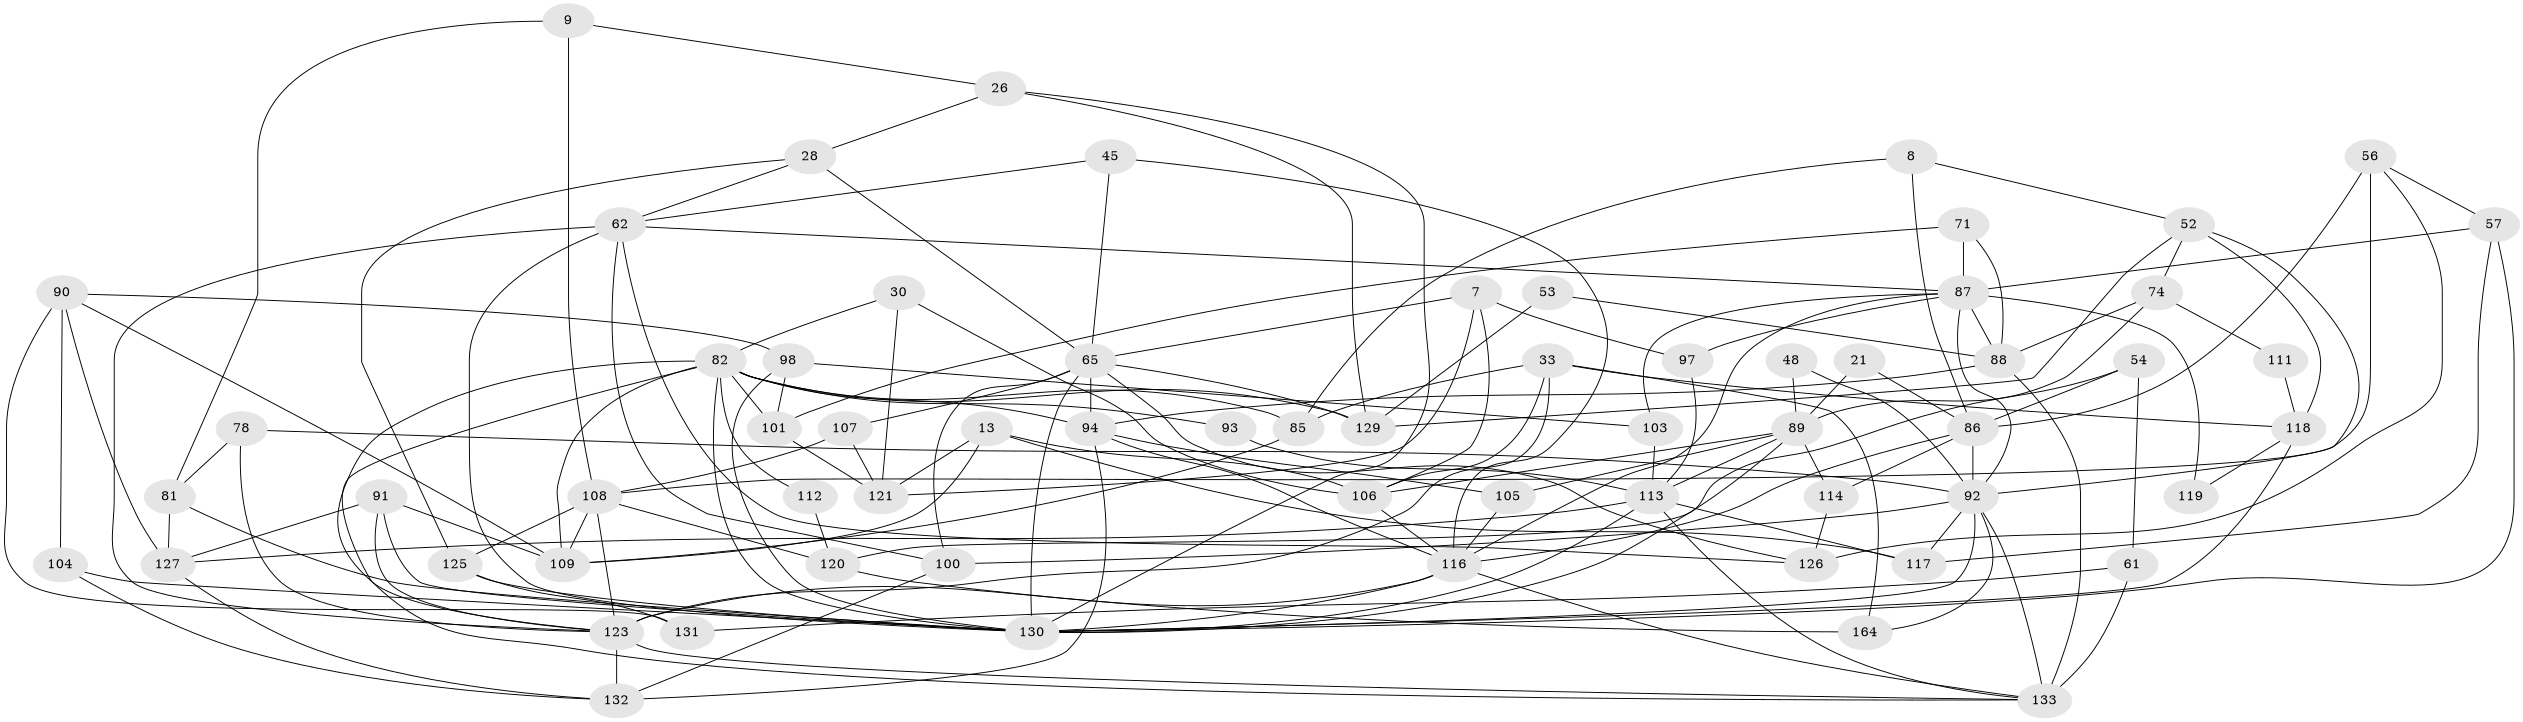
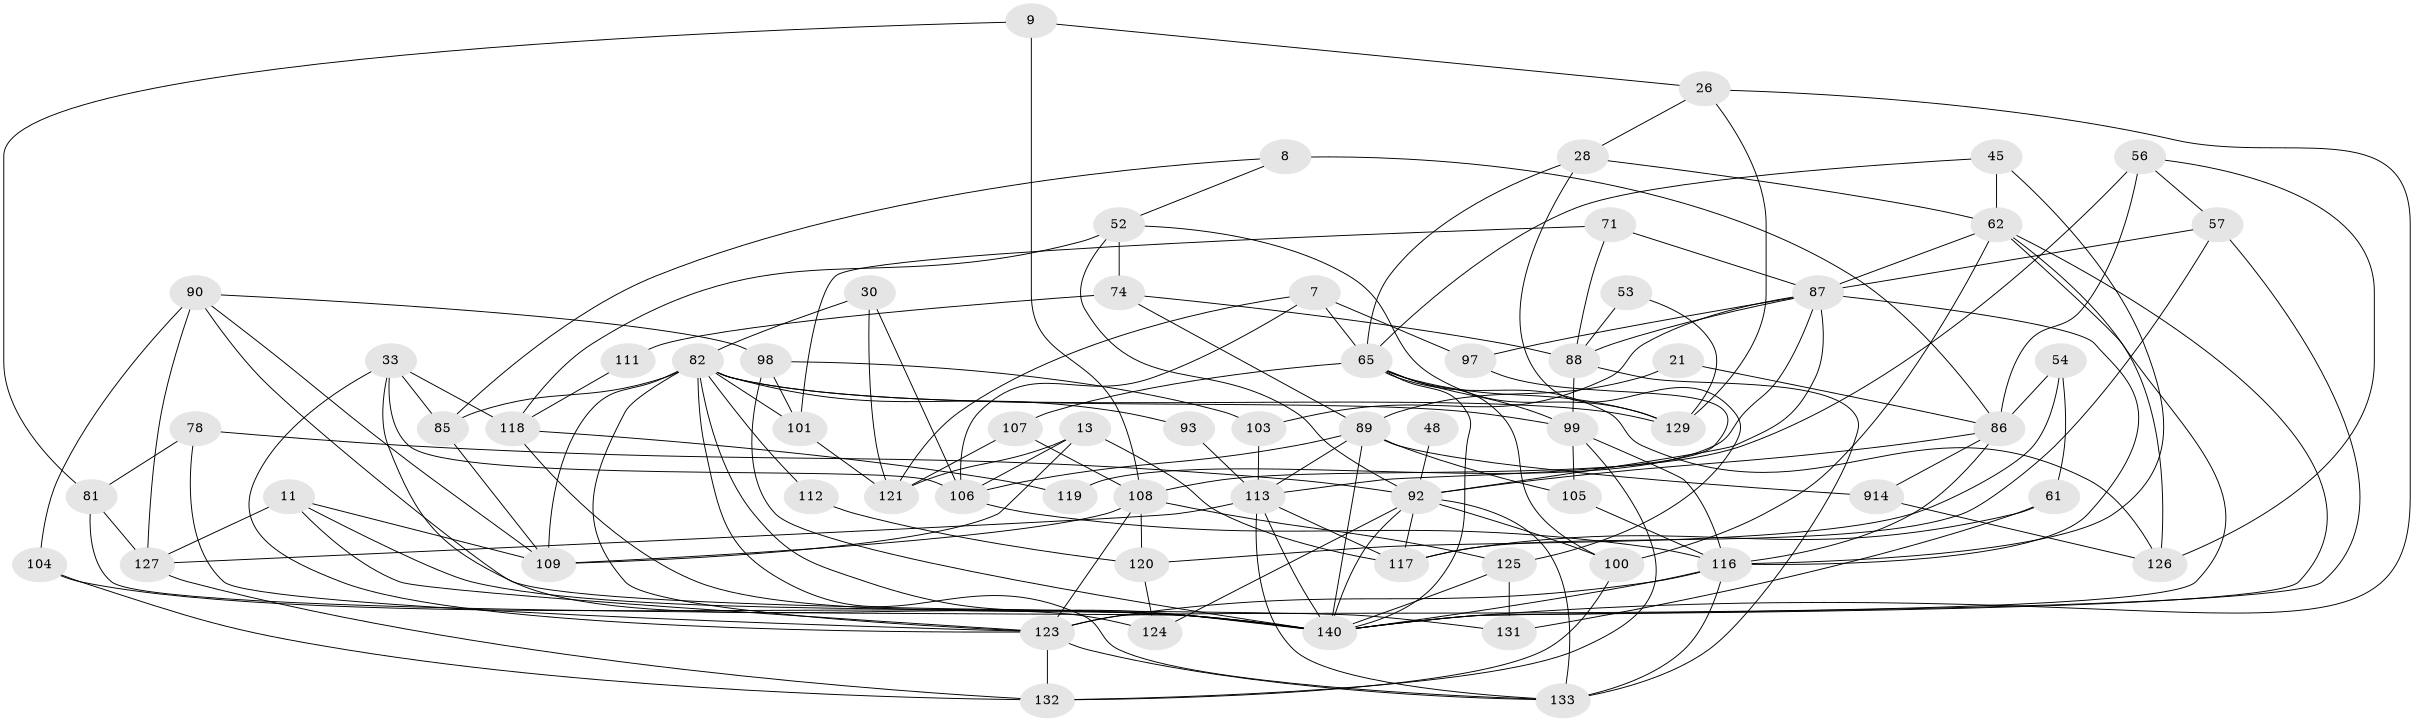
edge "48" -- "89": removed
node "94": label "94" -> "99"
node "91": label "91" -> "11"
node "114": label "114" -> "914"
node "130": label "130" -> "140"
node "164": label "164" -> "124"
edge "61" -- "133": now "61" -- "117"
